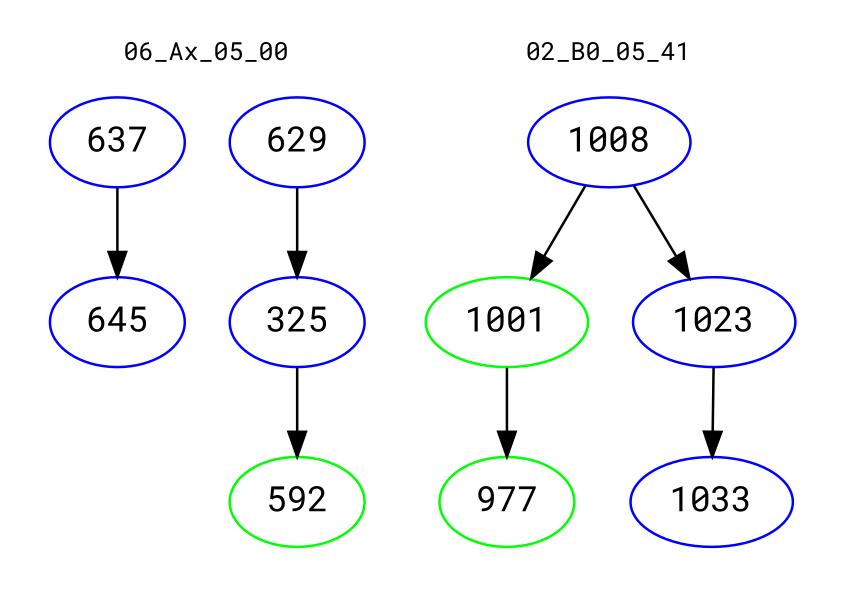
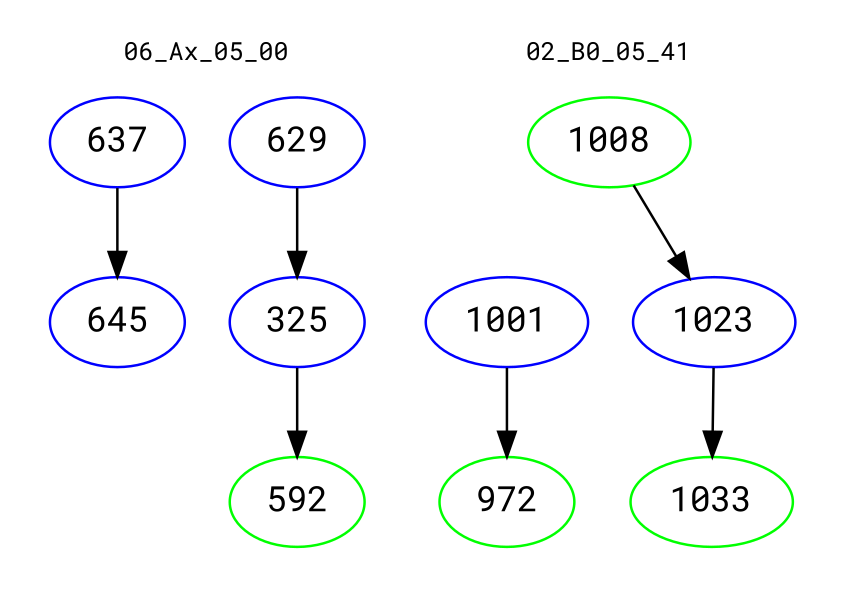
node "1008": color blue -> green
edge "1008" -> "1001": removed
node "1001": color green -> blue
node "977": label "977" -> "972"
node "1033": color blue -> green
